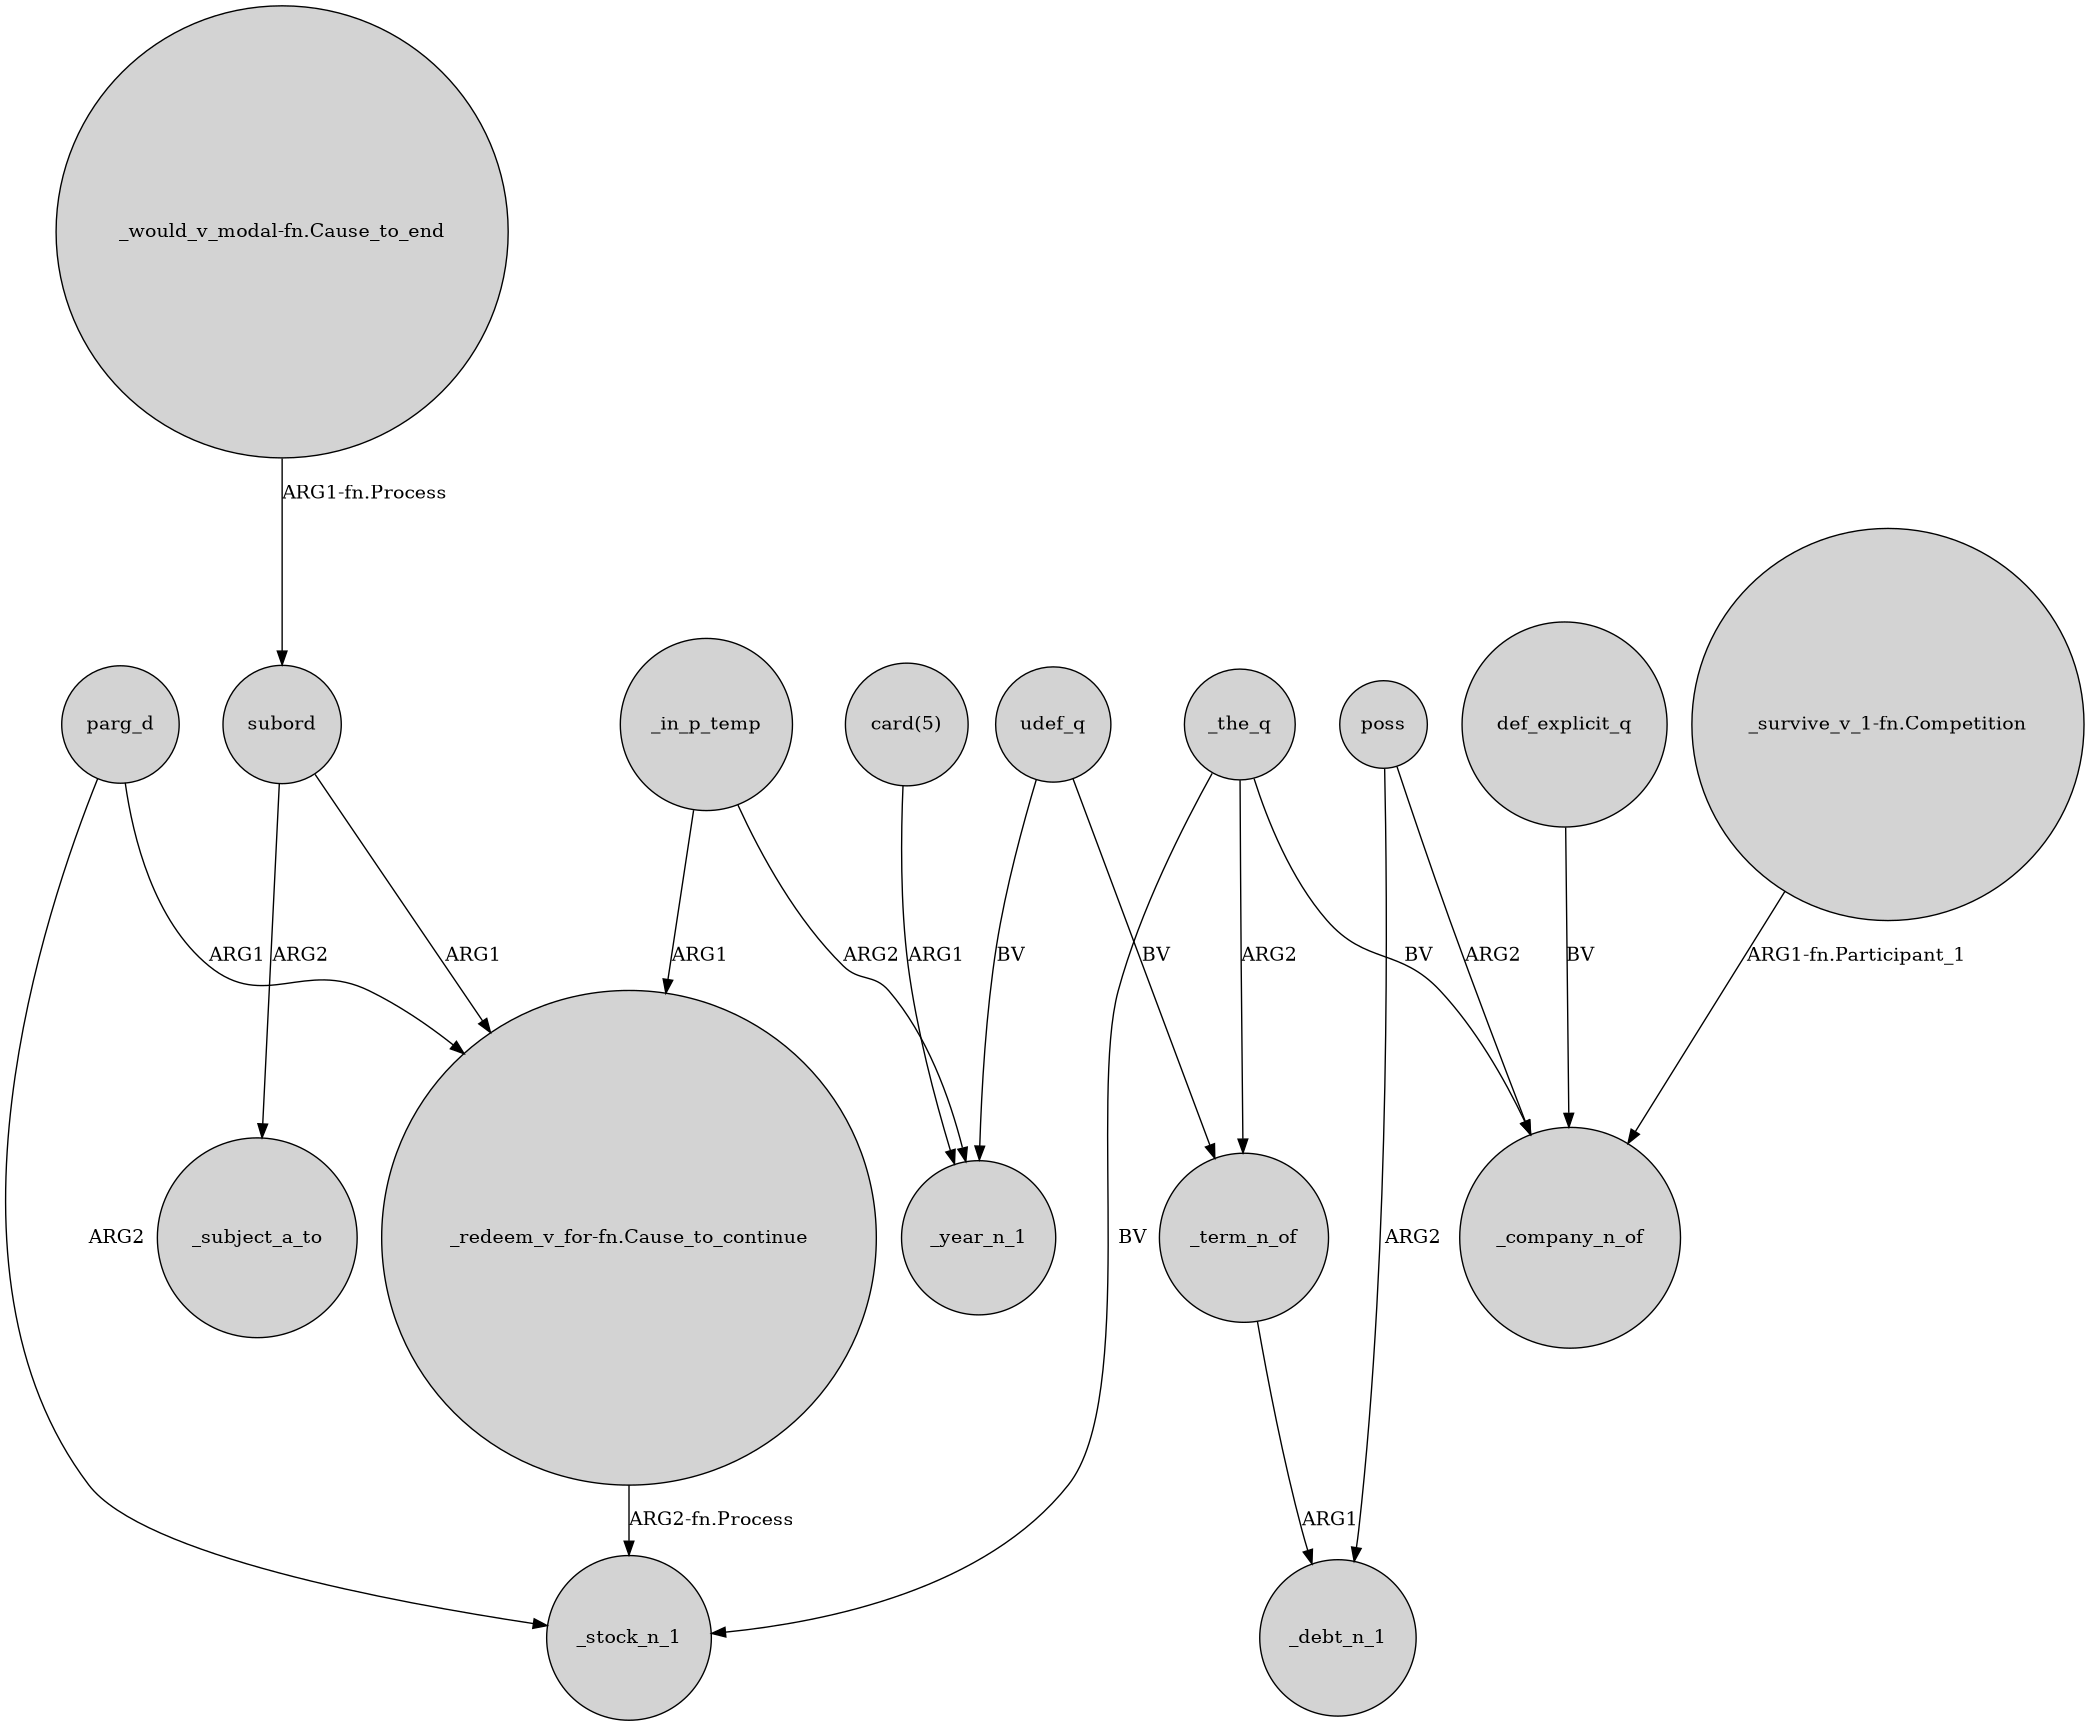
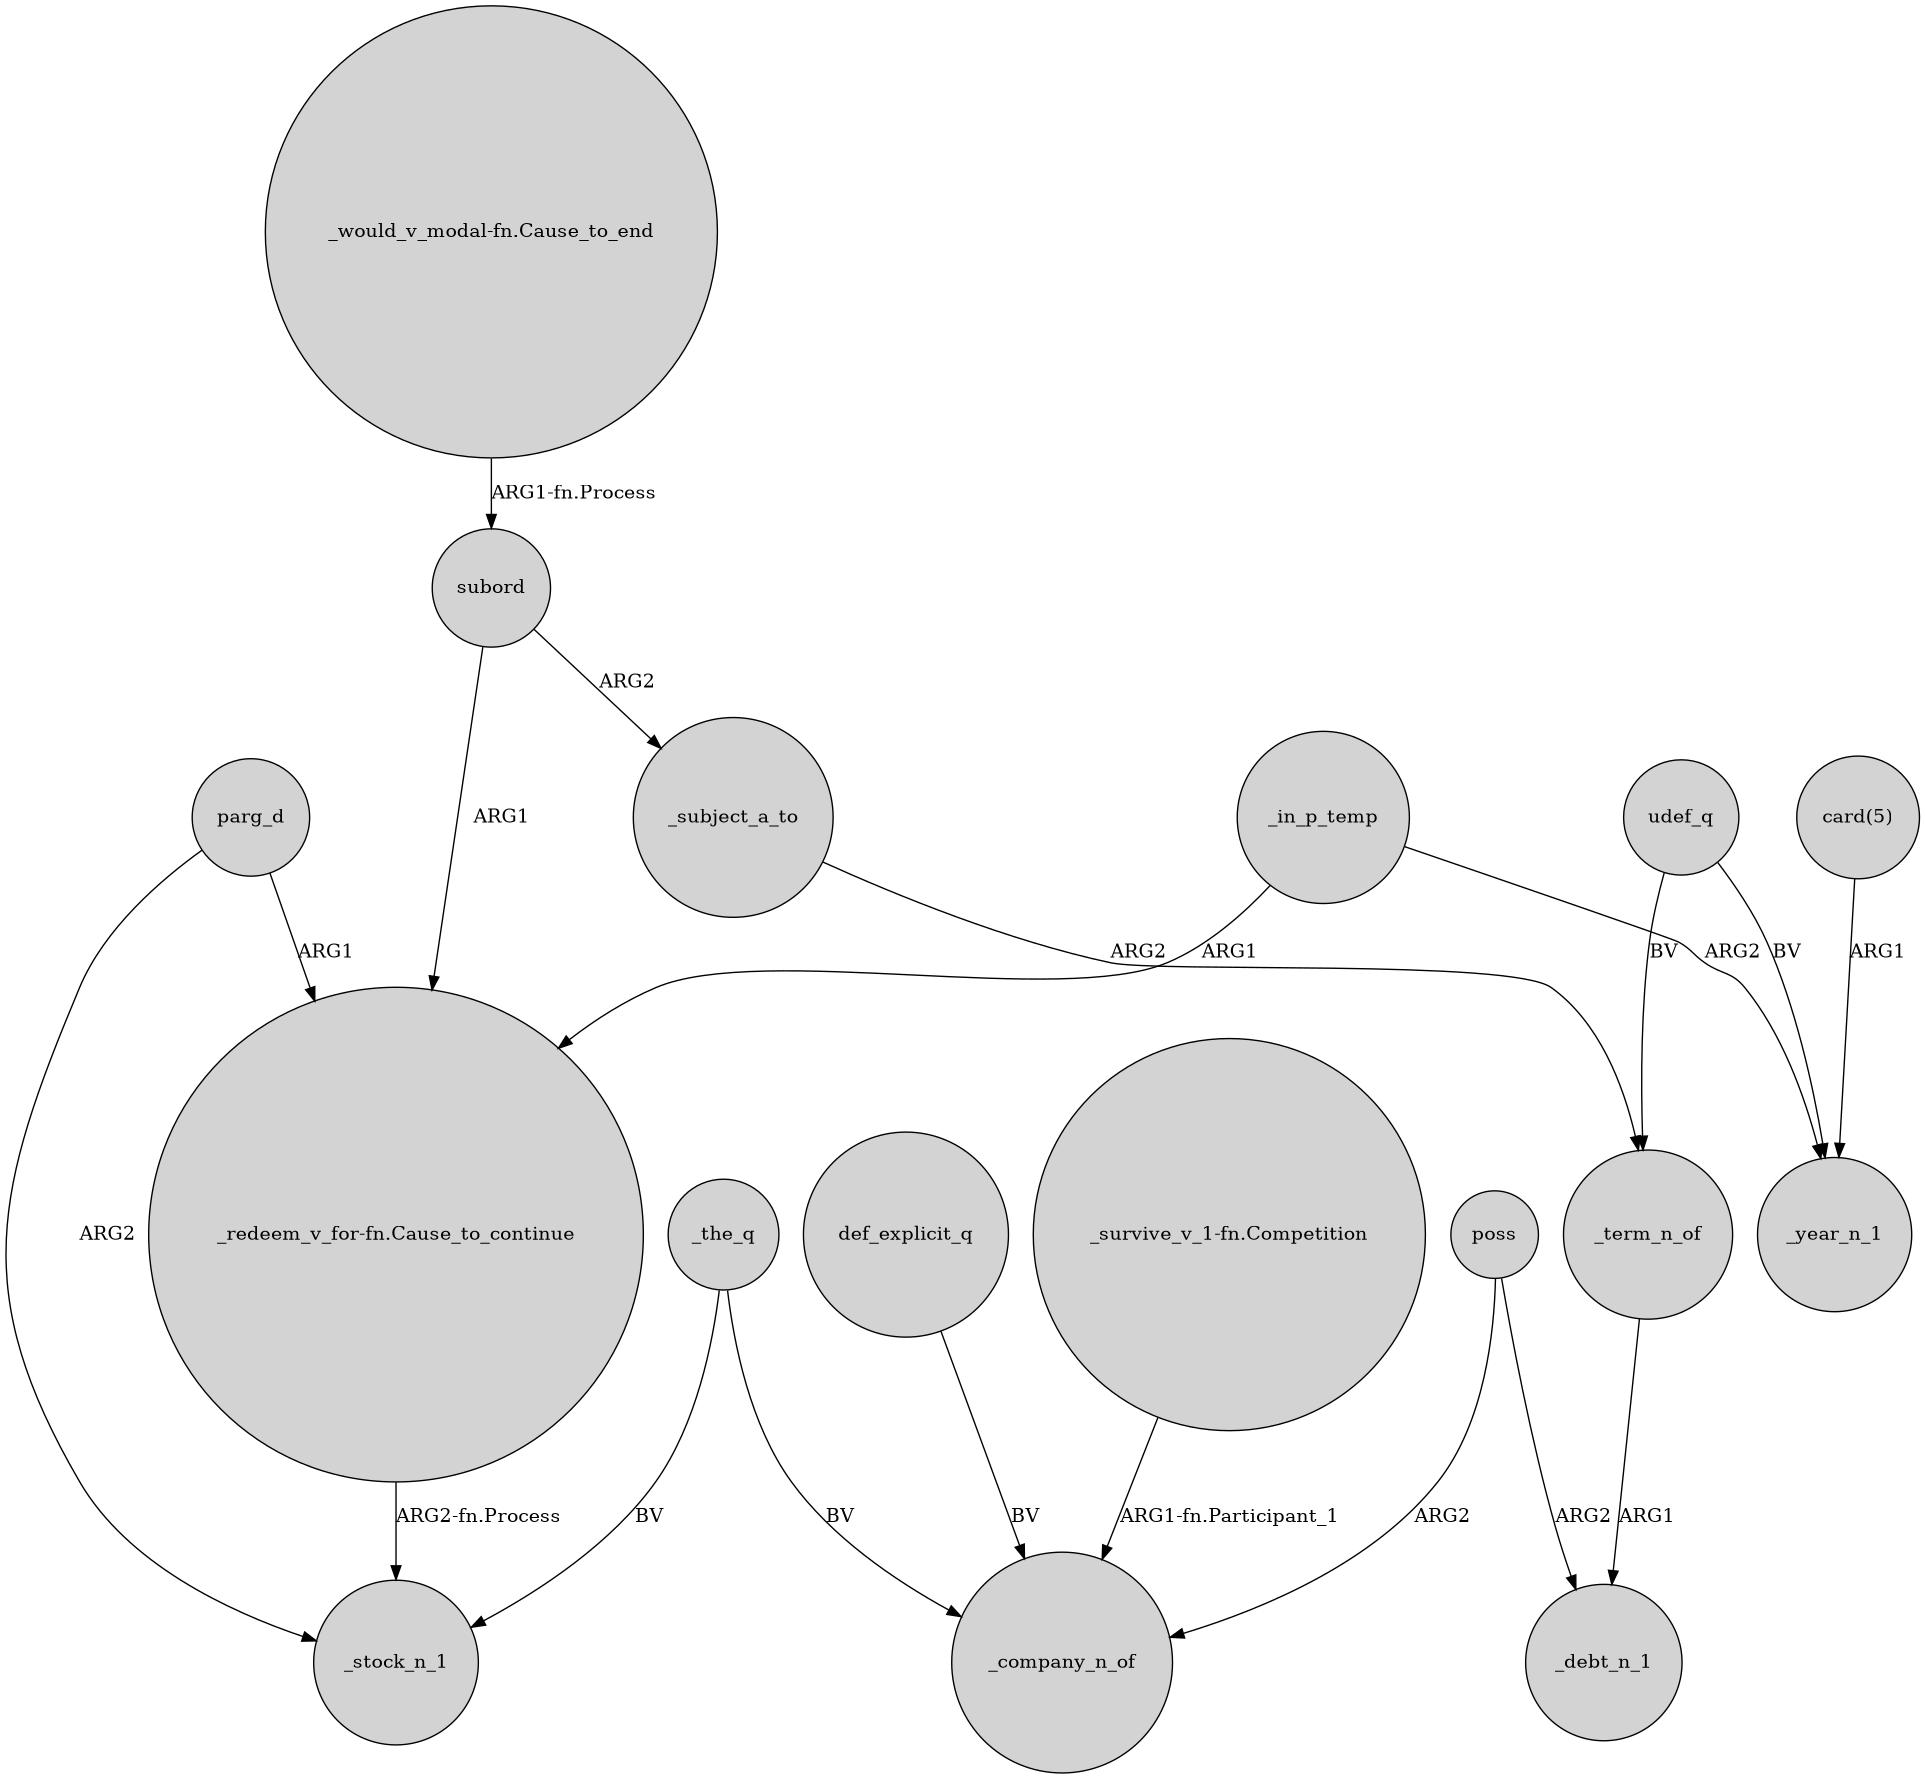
edge "_the_q" -> "_term_n_of": now "_subject_a_to" -> "_term_n_of"
